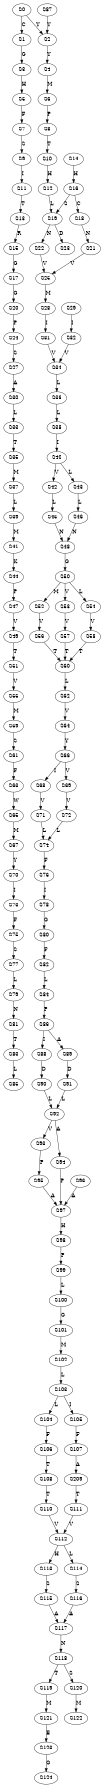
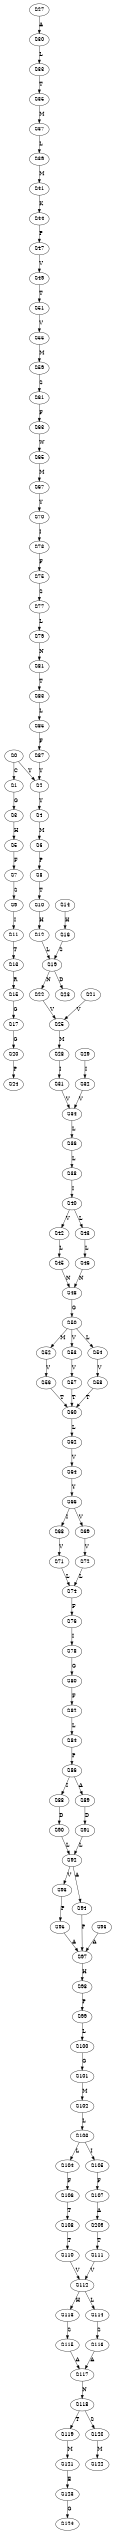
node "S18": removed
edge "S24" -> "S27": removed, label "S"
edge "S85" -> "S87": added, label "F"
